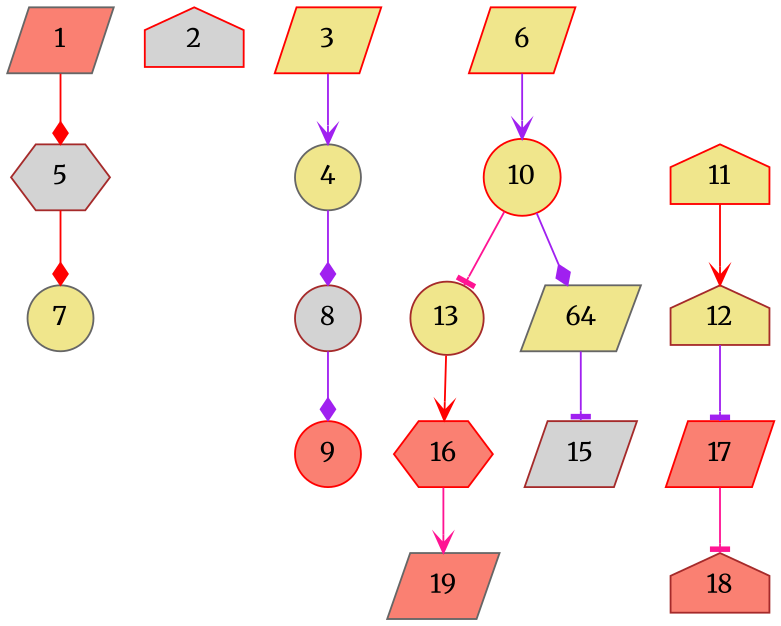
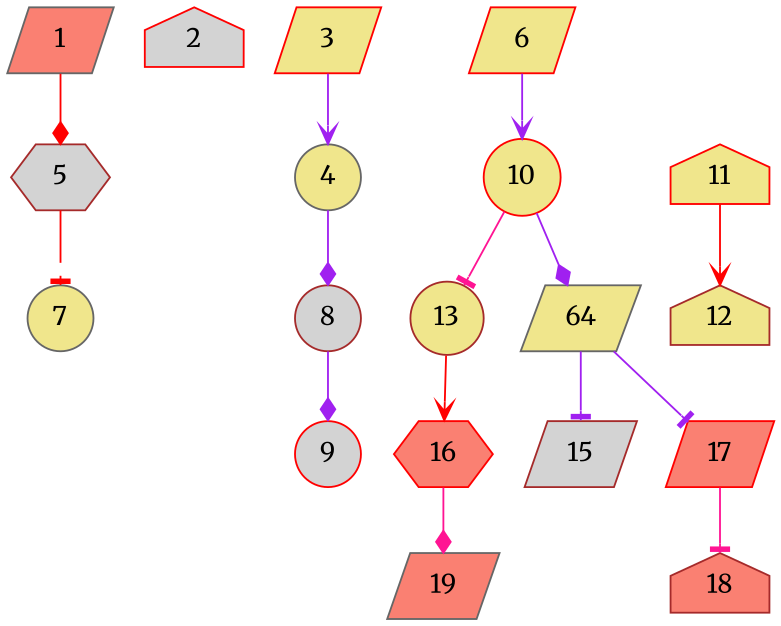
edge "5" -> "7": arrowhead diamond -> tee
edge "12" -> "17": now "64" -> "17"
node "9": fillcolor salmon -> lightgrey
edge "16" -> "19": arrowhead vee -> diamond
